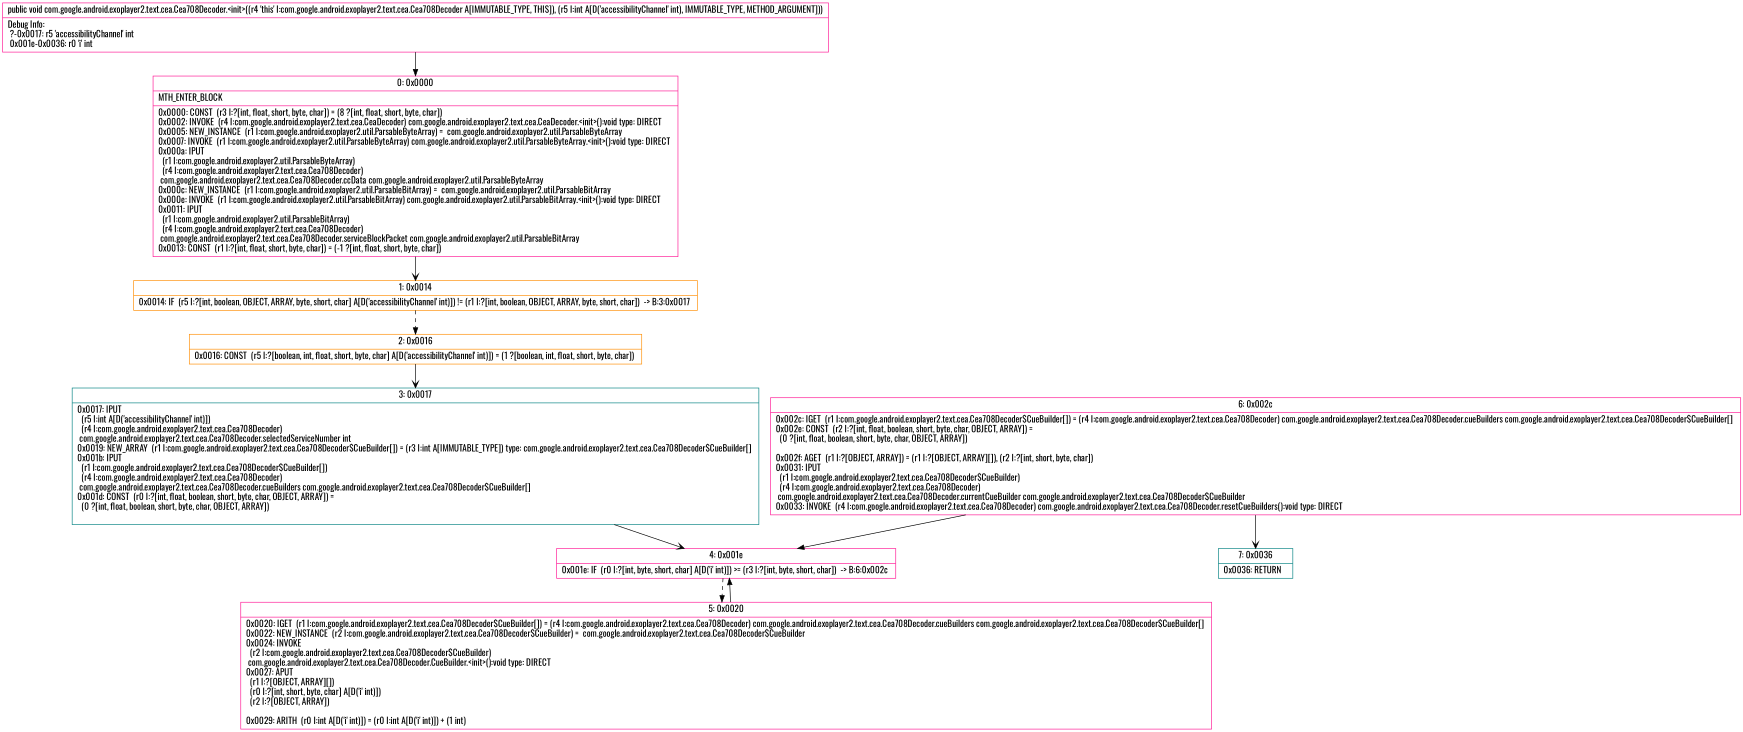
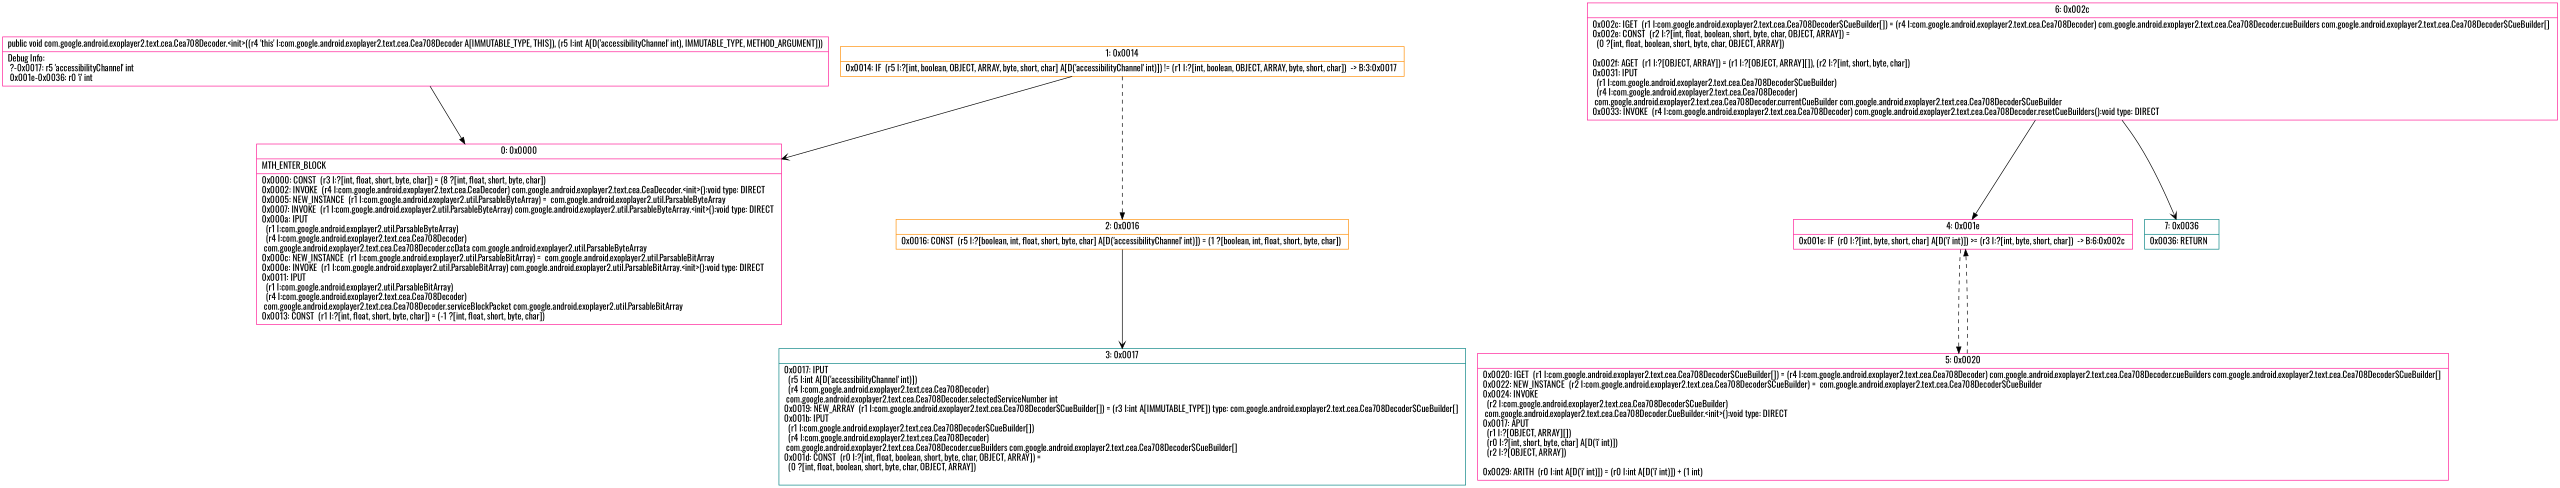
edge "0: 0x0000" -> "1: 0x0014": reversed
edge "3: 0x0017" -> "4: 0x001e": removed
edge "5: 0x0020" -> "4: 0x001e": style solid -> dashed
node "5: 0x0020": text "0x0027: APUT" -> "0x0017: APUT"
